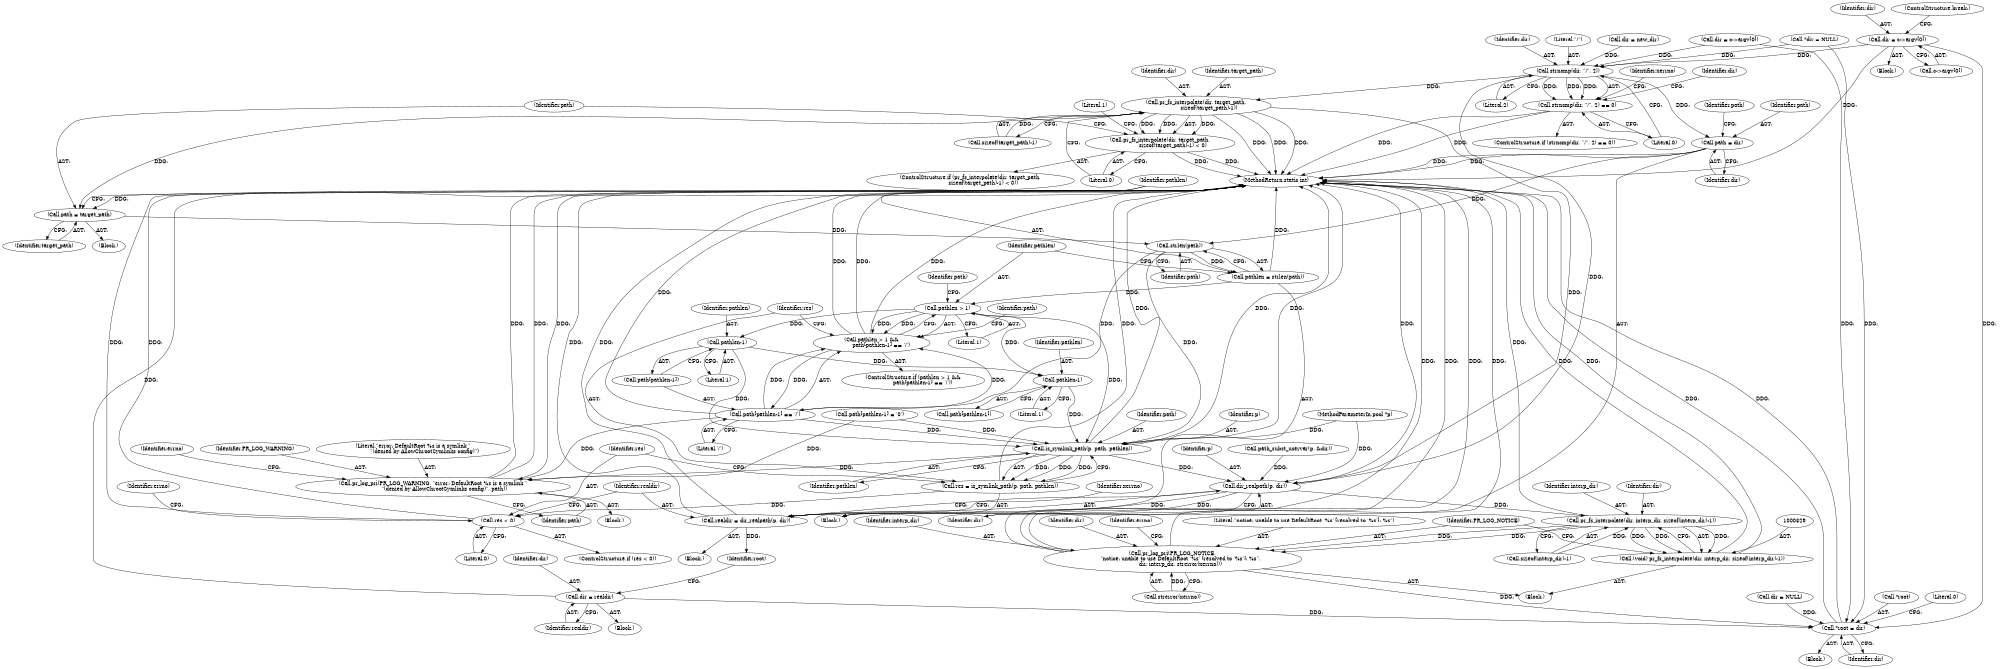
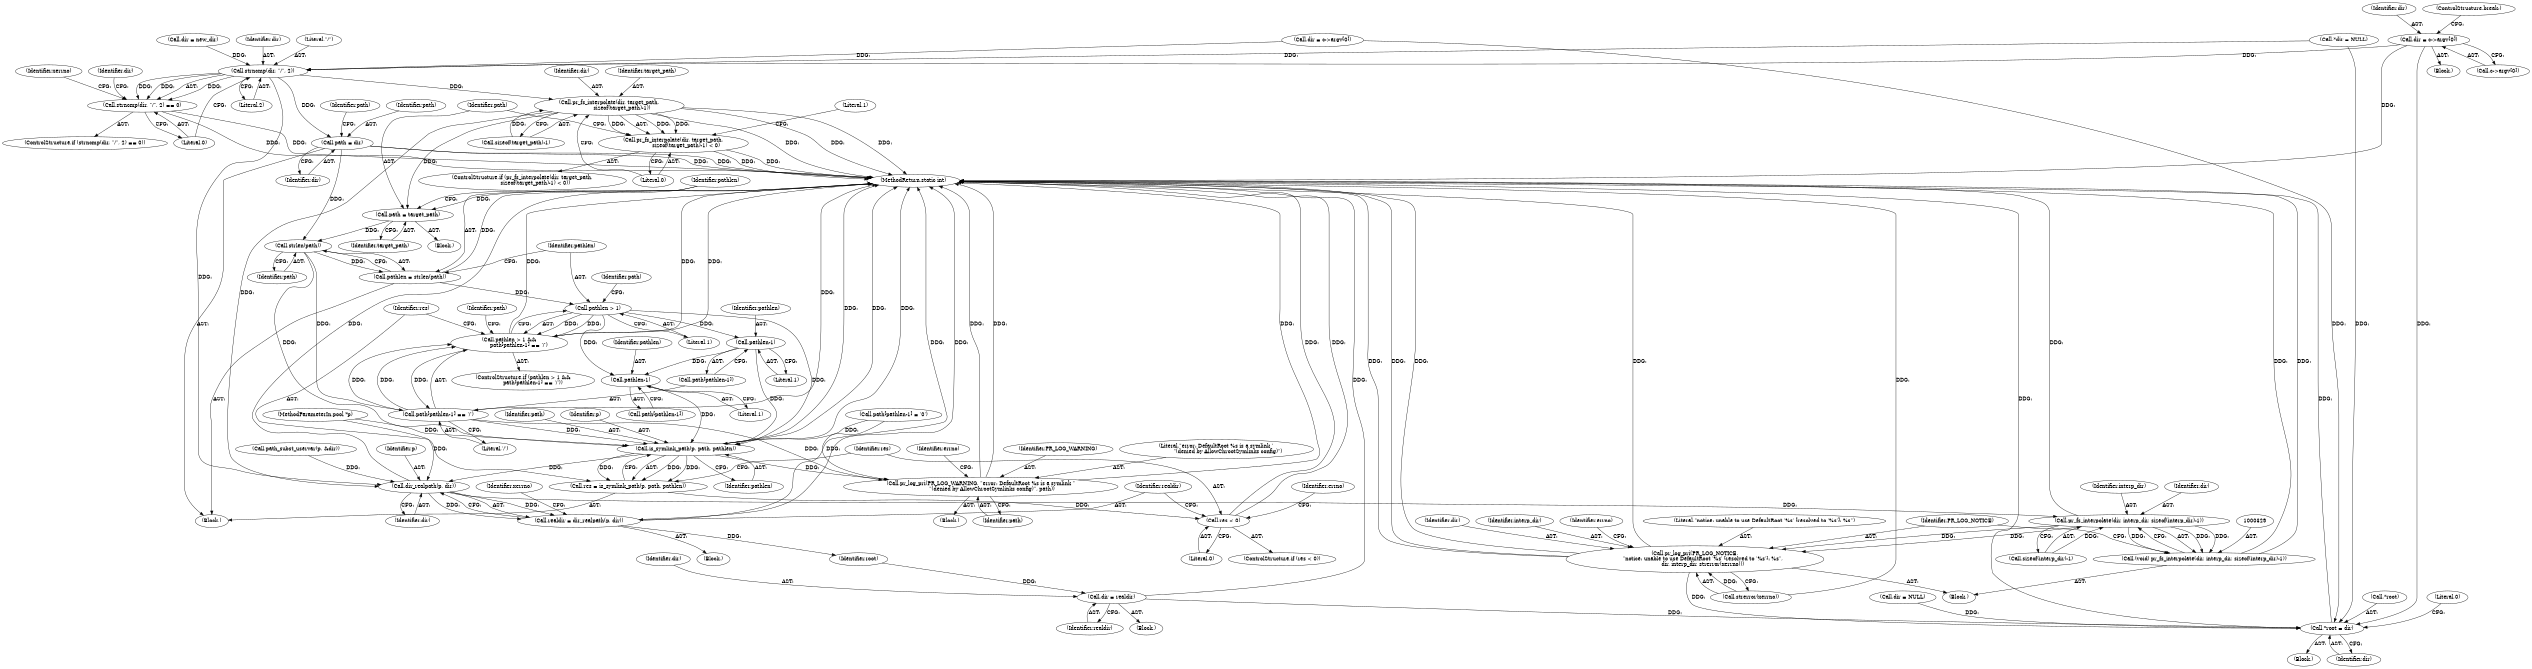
edge "(Call,res = is_symlink_path(p, path, pathlen))" -> "(MethodReturn,static int)": now "(Call,strerror(xerrno))" -> "(MethodReturn,static int)"
edge "(Identifier,root)" -> "(Call,dir = realdir)": label "CFG: " -> "DDG: "
